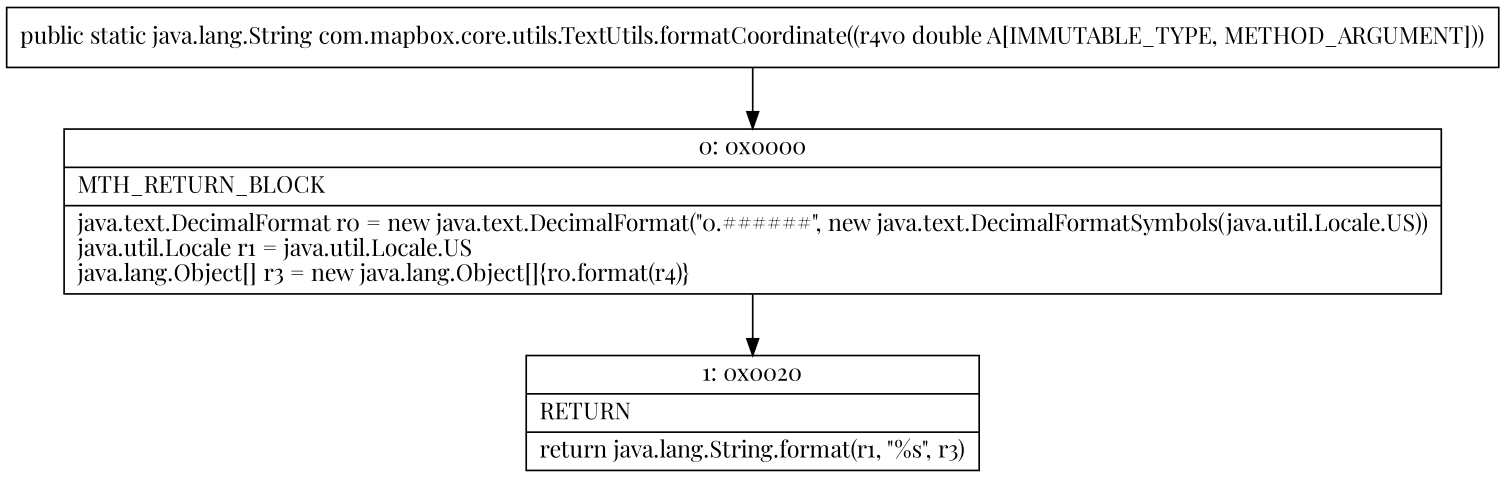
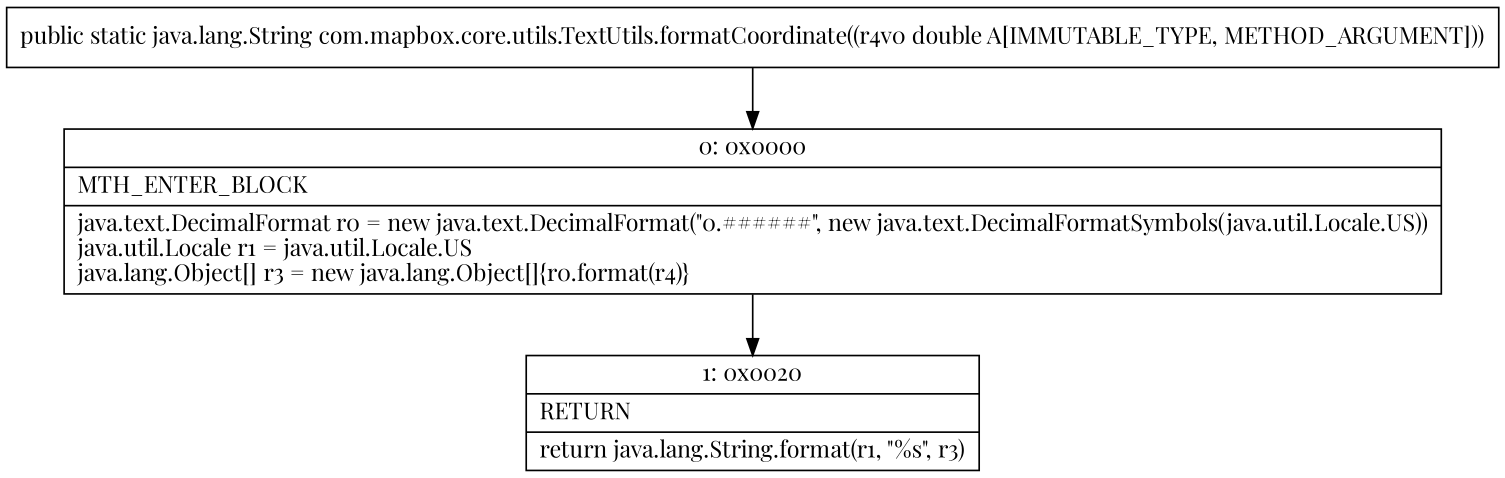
node "0: 0x0000": text "MTH_RETURN_BLOCK" -> "MTH_ENTER_BLOCK"
